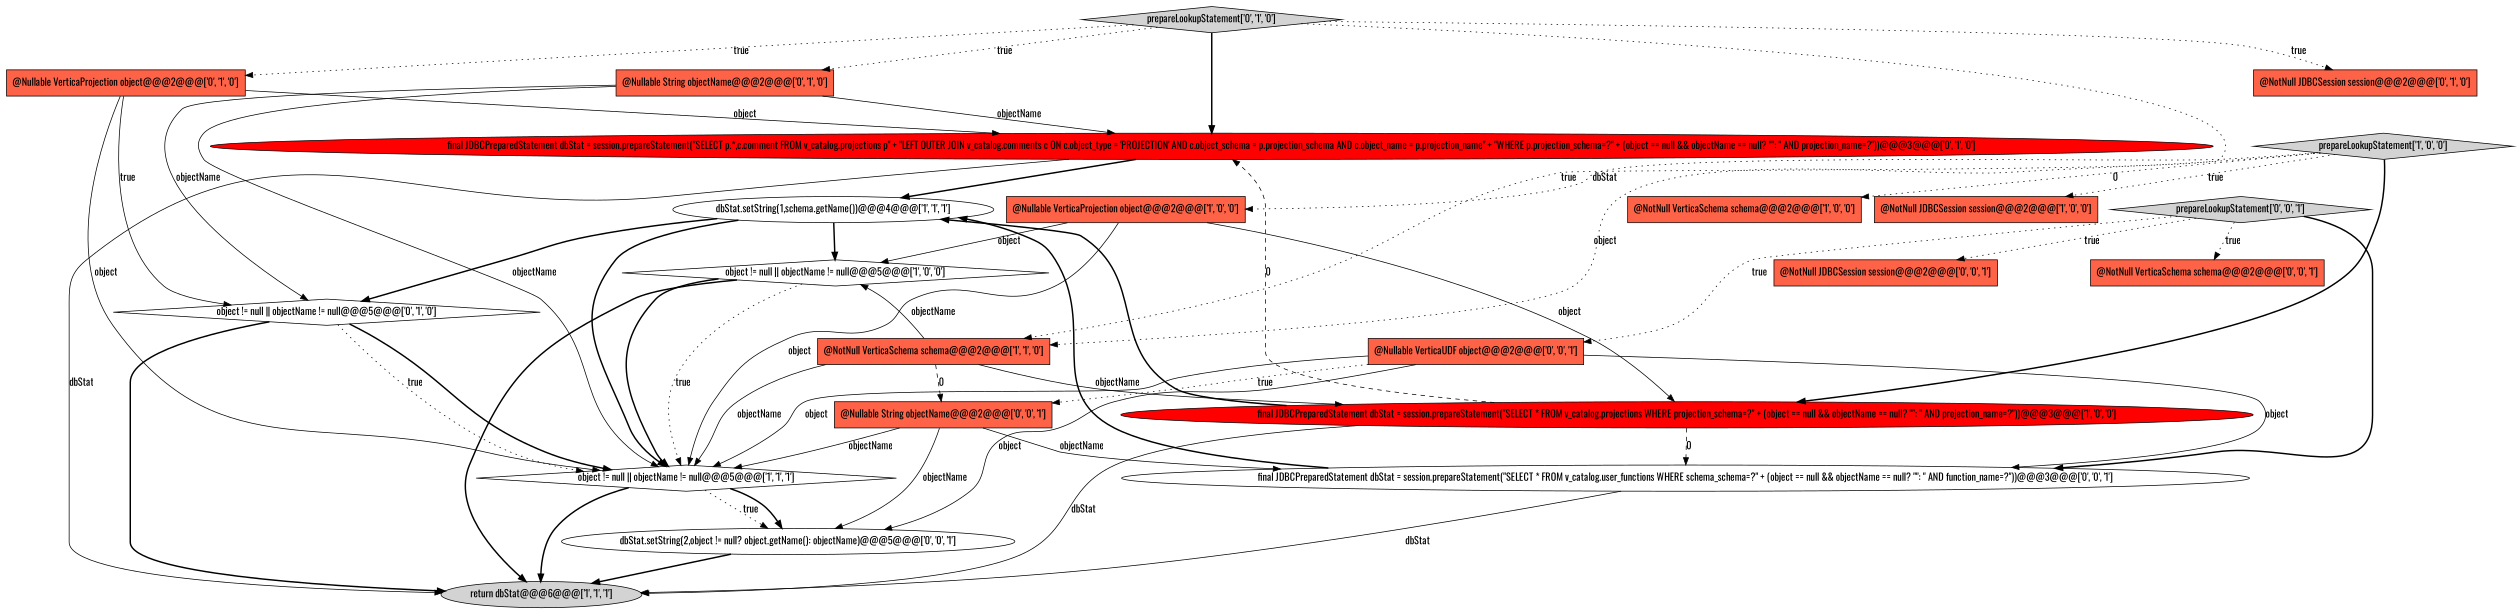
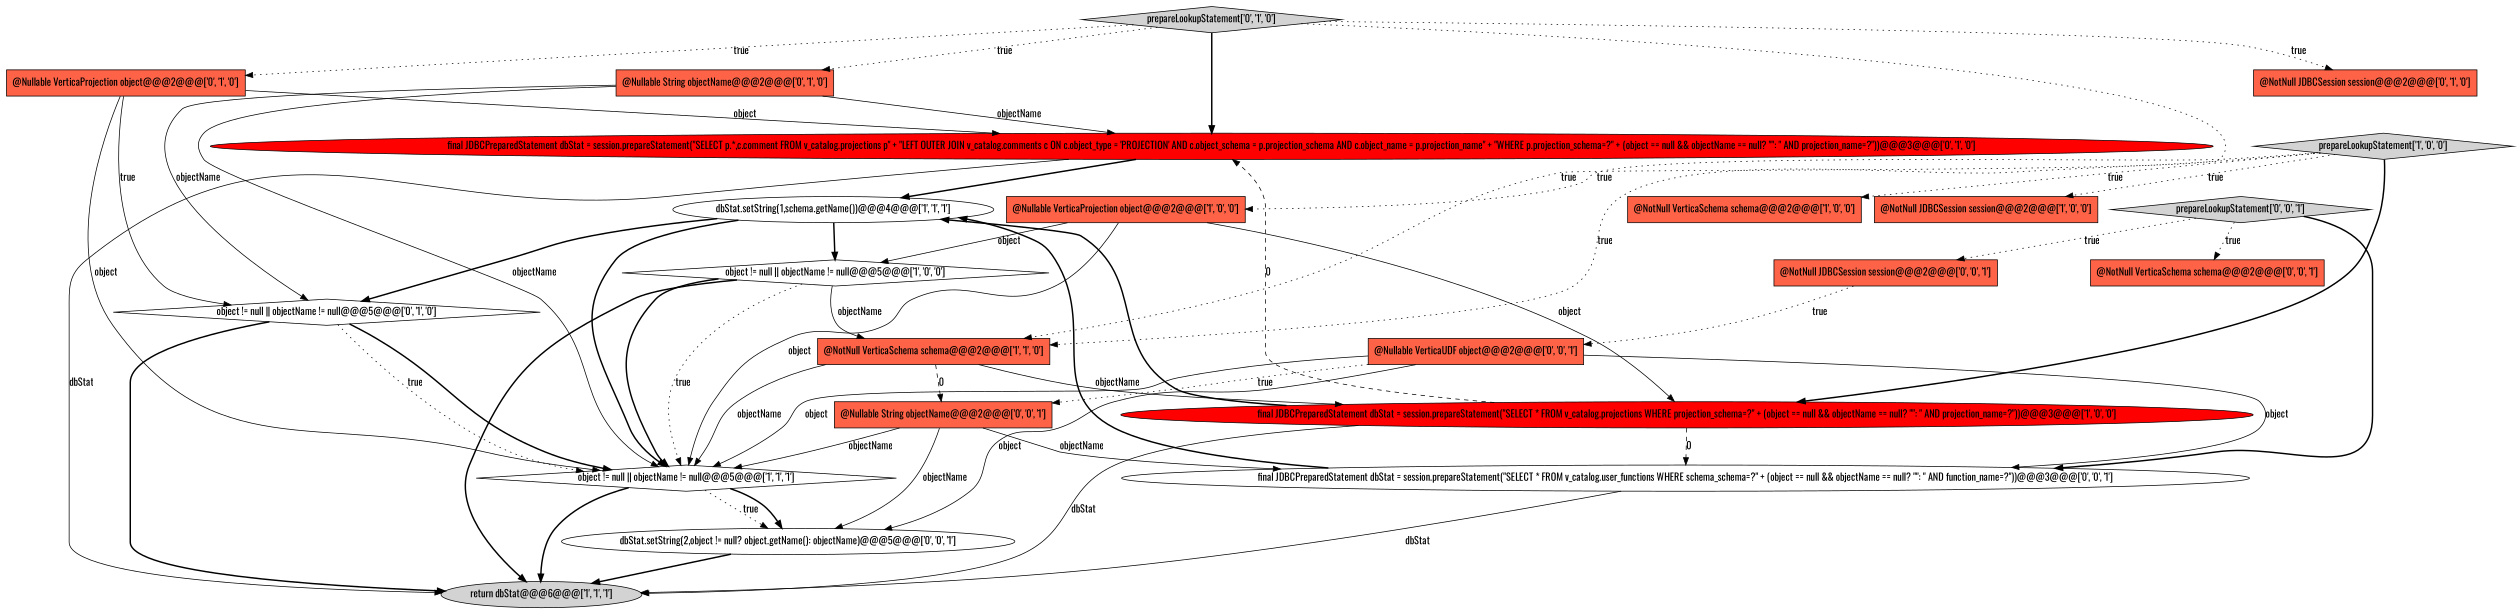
edge "prepareLookupStatement['1', '0', '0']" -> "@Nullable VerticaProjection object@@@2@@@['1', '0', '0']": label "dbStat" -> "true"
edge "prepareLookupStatement['1', '0', '0']" -> "@NotNull VerticaSchema schema@@@2@@@['1', '0', '0']": label "0" -> "true"
edge "prepareLookupStatement['1', '0', '0']" -> "@NotNull VerticaSchema schema@@@2@@@['1', '1', '0']": label "object" -> "true"
edge "prepareLookupStatement['0', '0', '1']" -> "@Nullable VerticaUDF object@@@2@@@['0', '0', '1']": now "@NotNull JDBCSession session@@@2@@@['0', '0', '1']" -> "@Nullable VerticaUDF object@@@2@@@['0', '0', '1']"
edge "@NotNull VerticaSchema schema@@@2@@@['1', '1', '0']" -> "object != null || objectName != null@@@5@@@['1', '0', '0']": reversed
